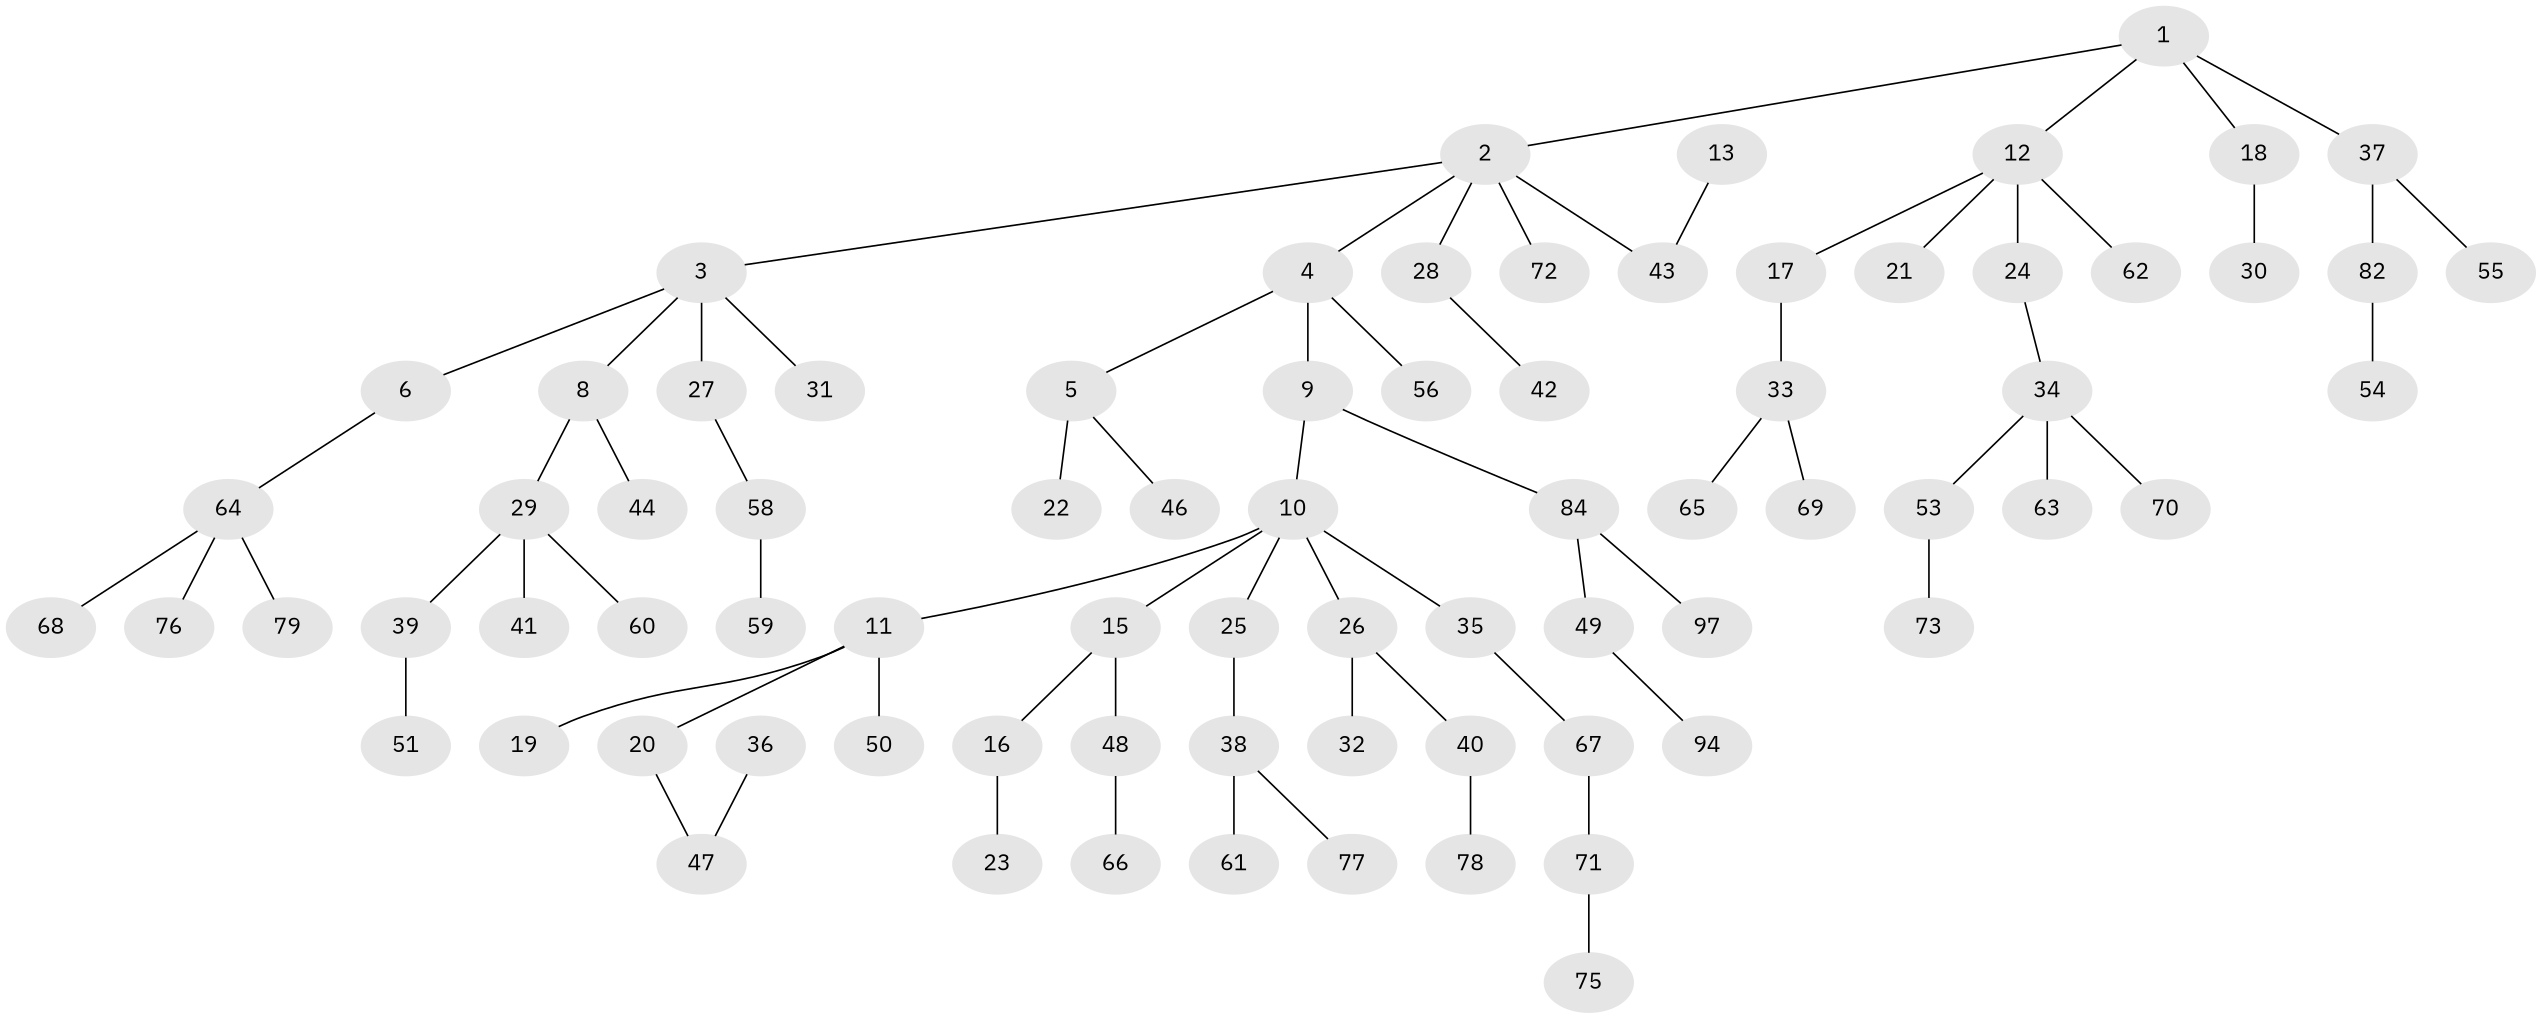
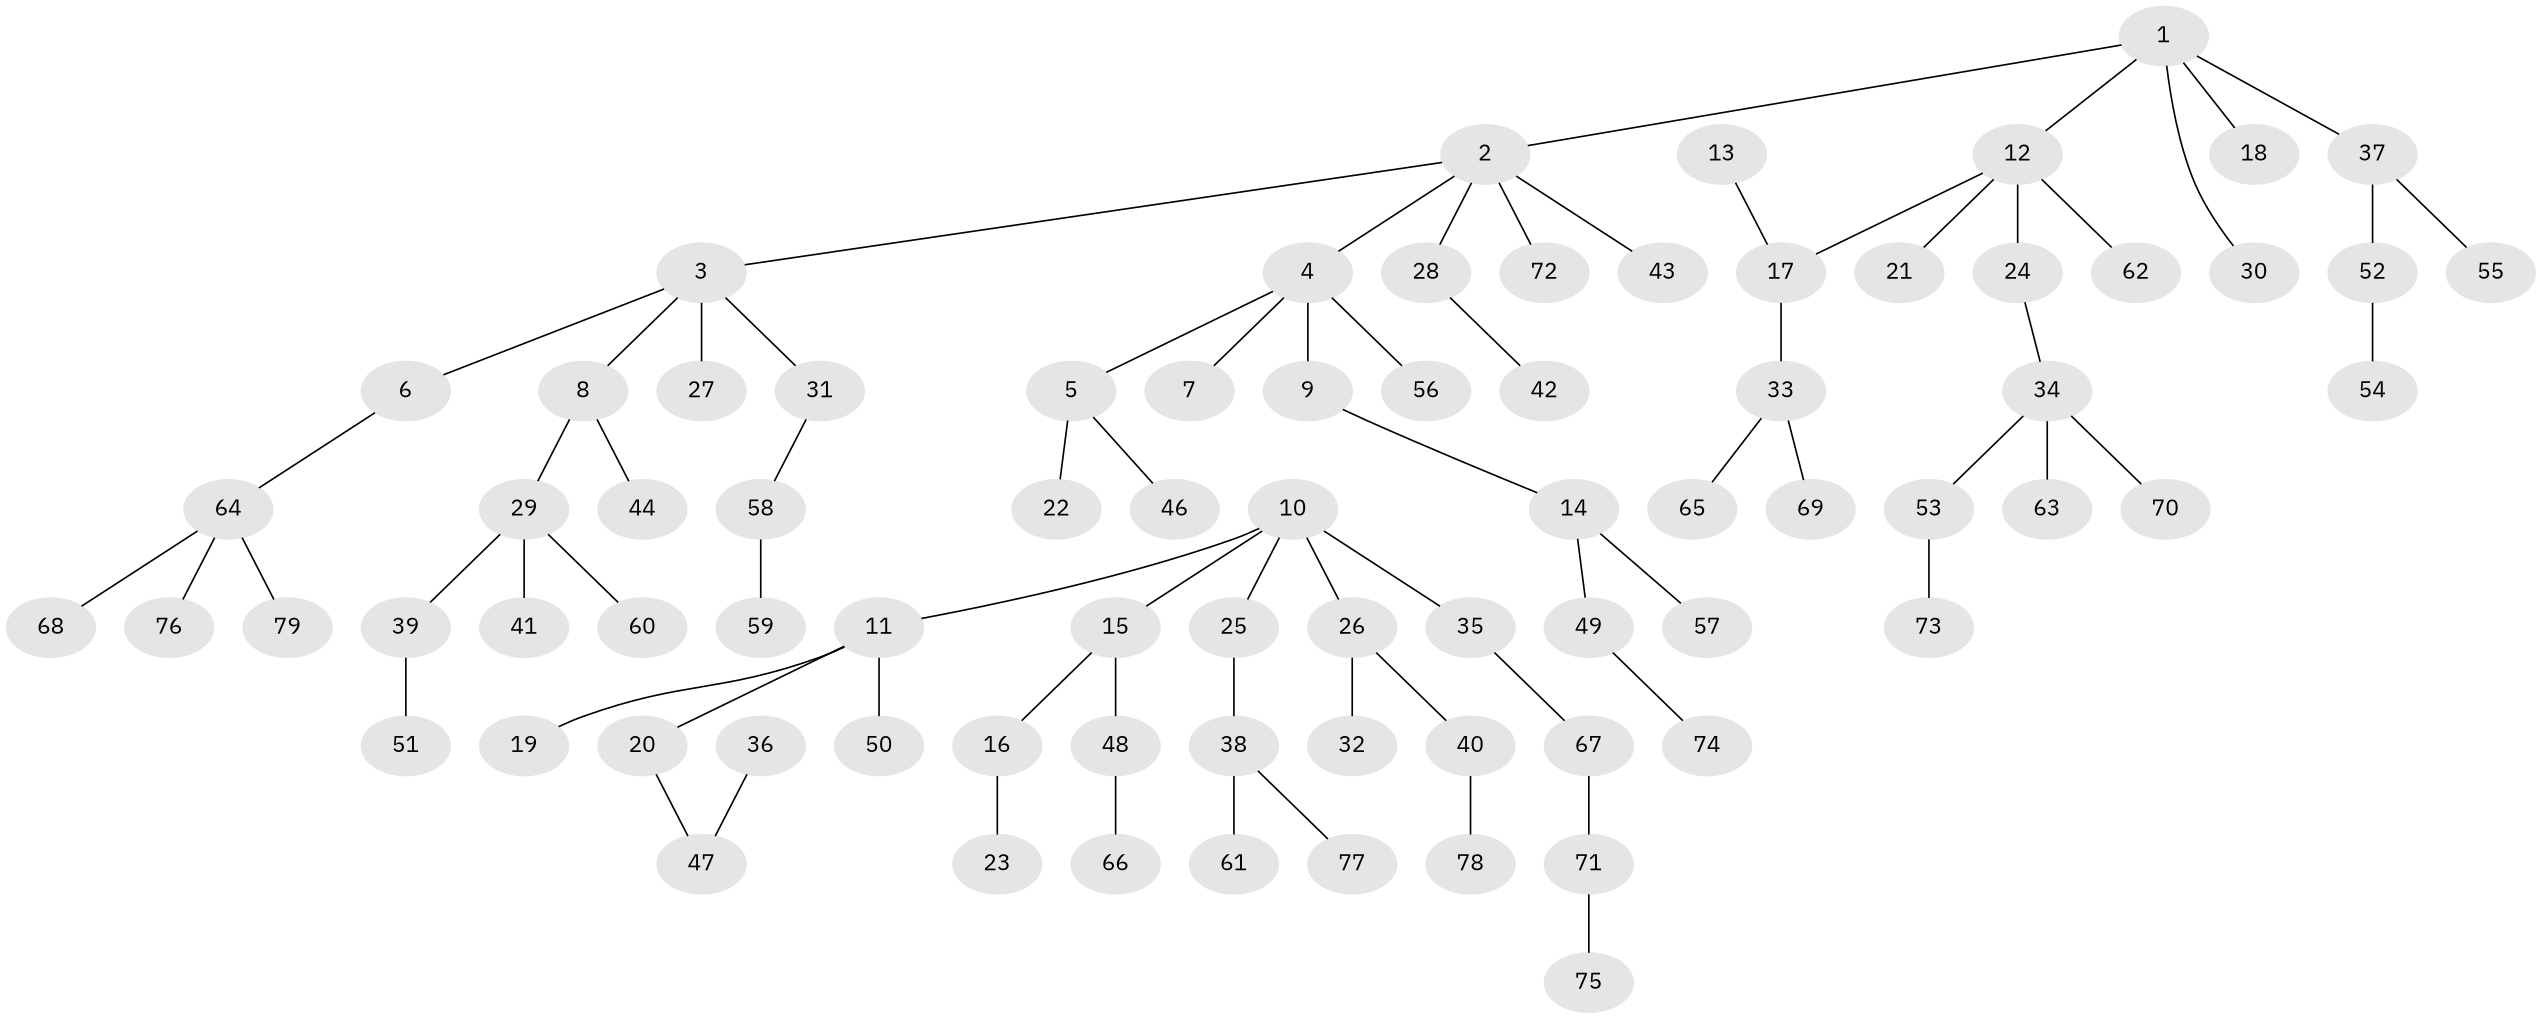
edge "13" -- "43": now "13" -- "17"
edge "18" -- "30": now "1" -- "30"
node "82": label "82" -> "52"
node "7": added
edge "27" -- "58": now "31" -- "58"
edge "9" -- "10": removed
node "84": label "84" -> "14"
node "97": label "97" -> "57"
node "94": label "94" -> "74"
